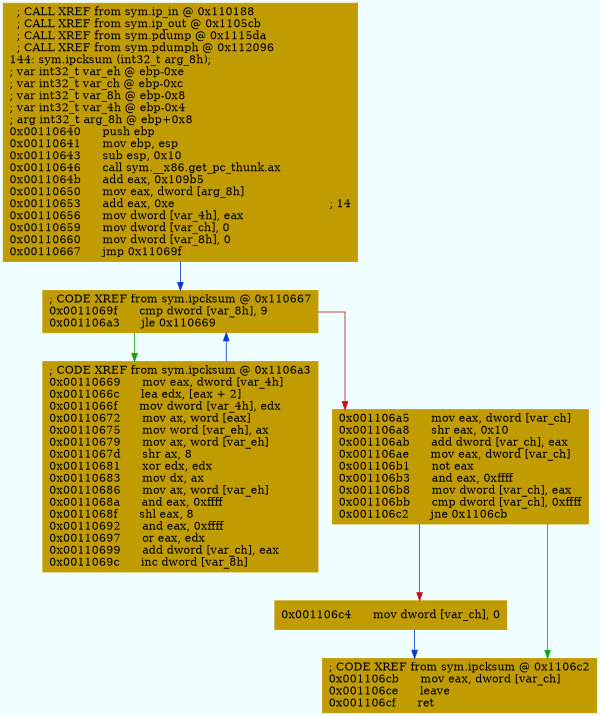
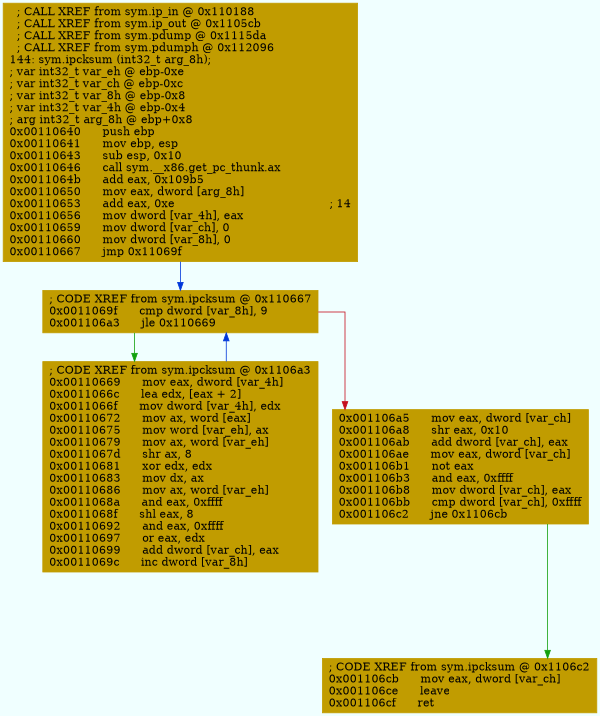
node "0x001106c4      mov dword [var_ch], 0": removed
